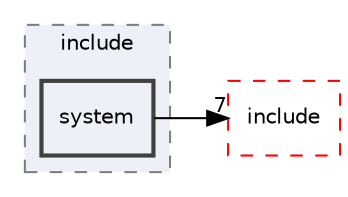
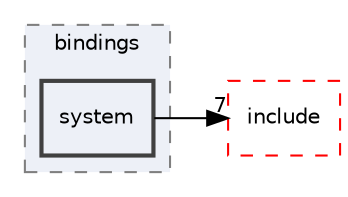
cluster "include": label "include" -> "bindings"
